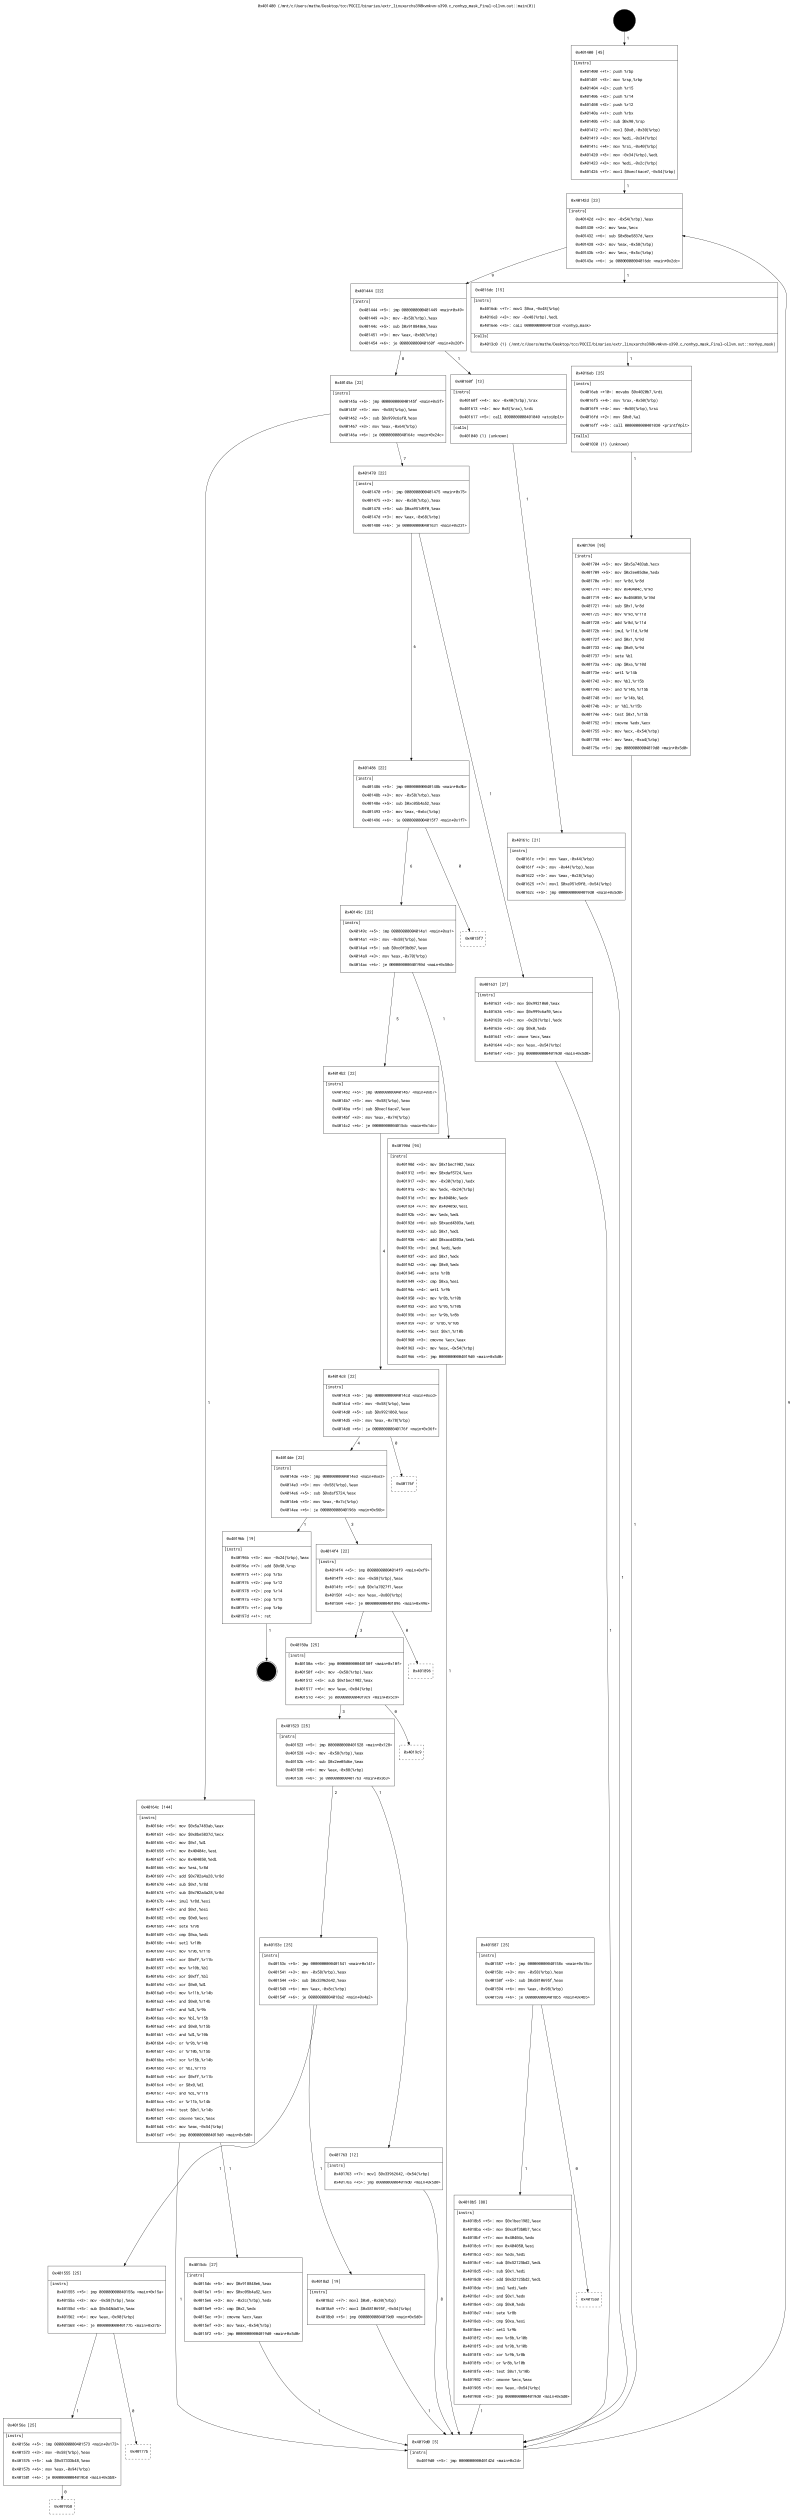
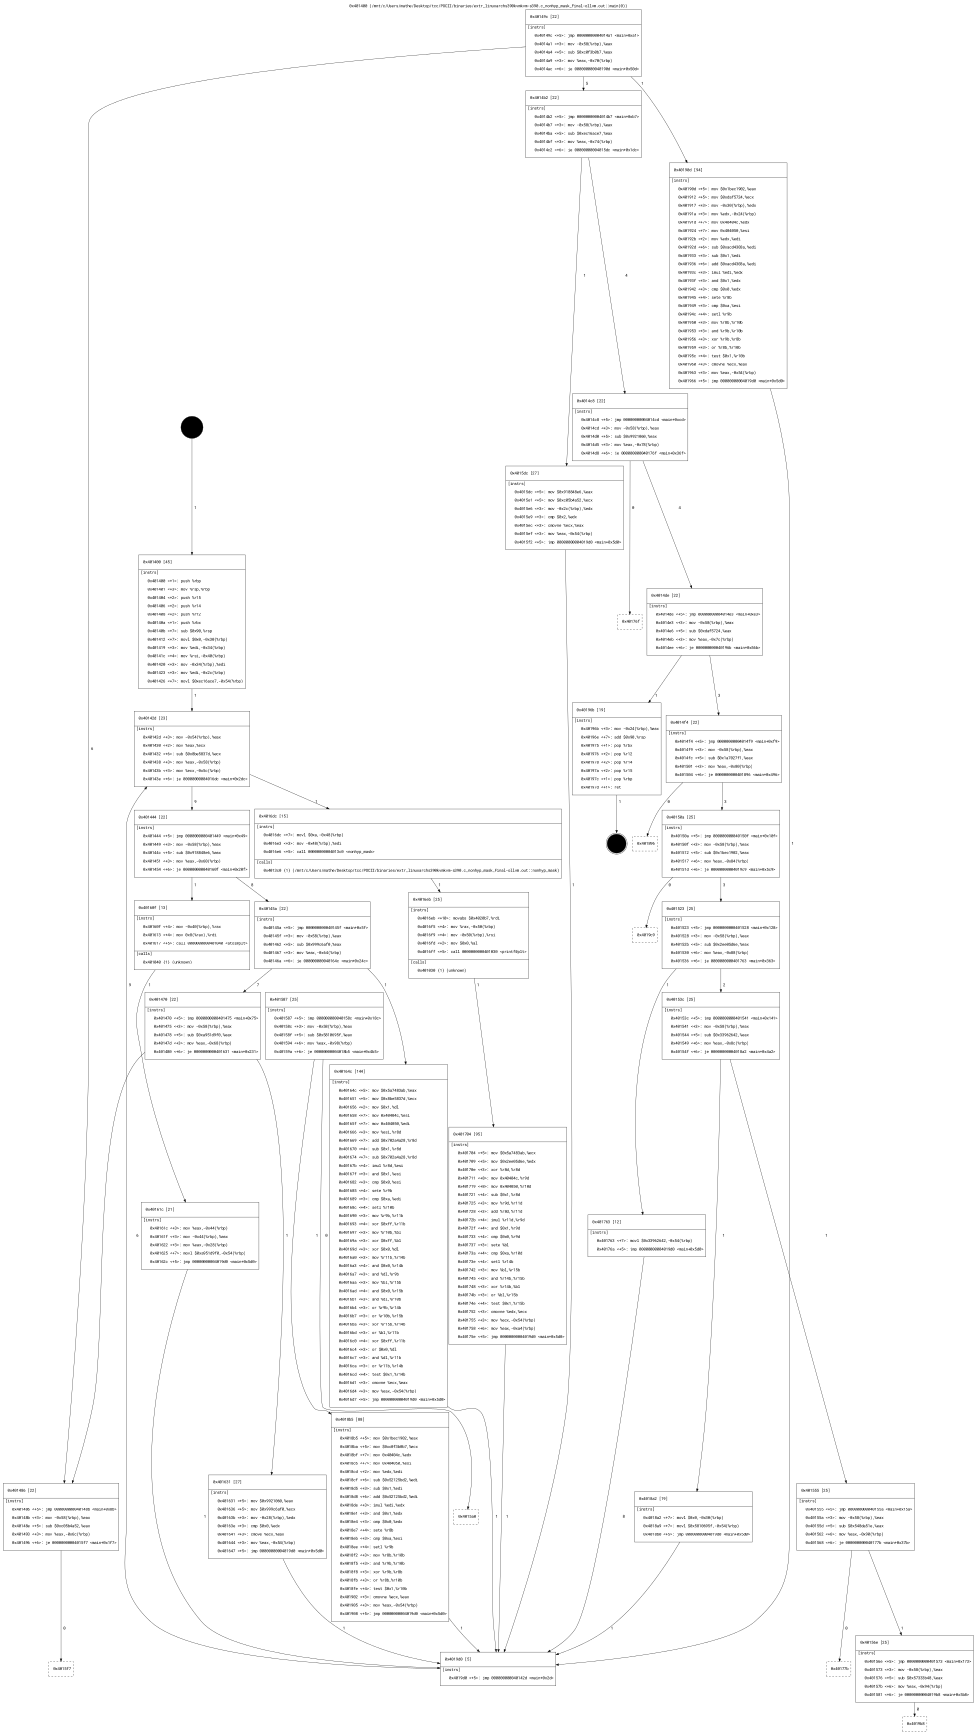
edge "0x401486 [22]" -> "0x40149c [22]": reversed
edge "0x40164c [144]" -> "0x4015dc [27]": now "0x4014b2 [22]" -> "0x4015dc [27]"
